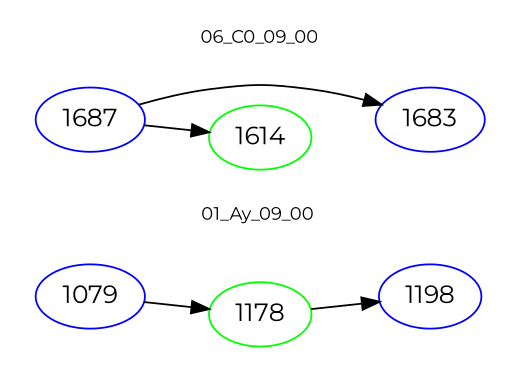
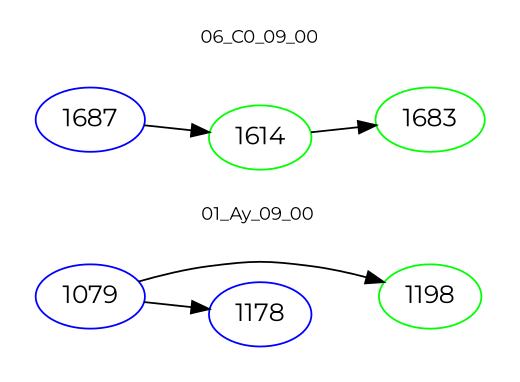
edge "1687" -> "1683": now "1614" -> "1683"
node "1683": color blue -> green
node "1198": color blue -> green
edge "1178" -> "1198": now "1079" -> "1198"
node "1178": color green -> blue
